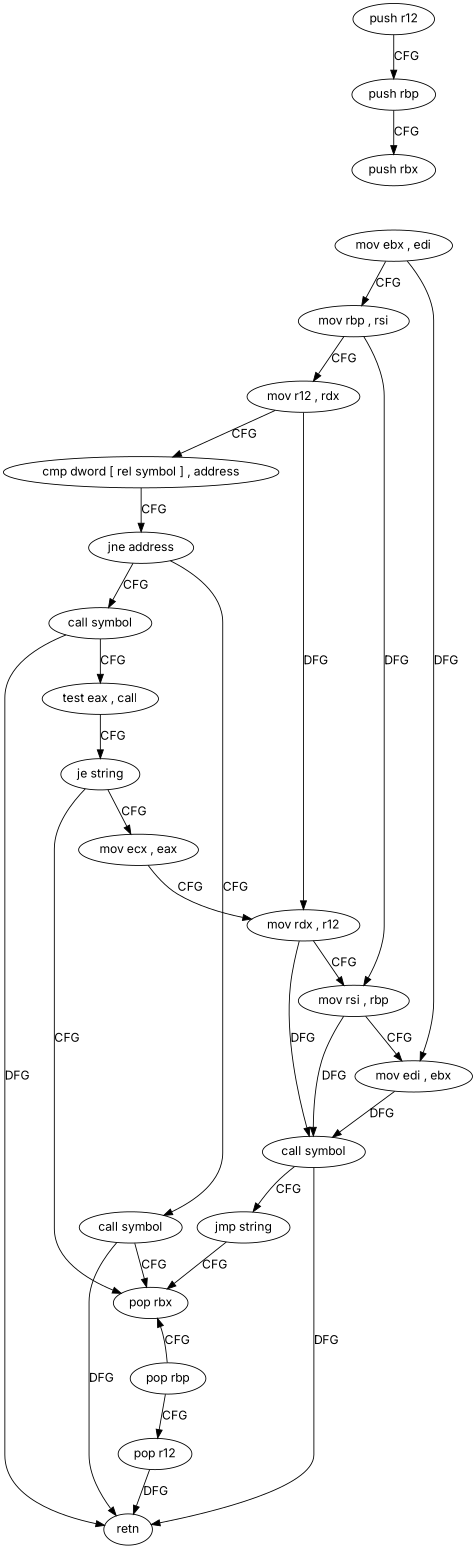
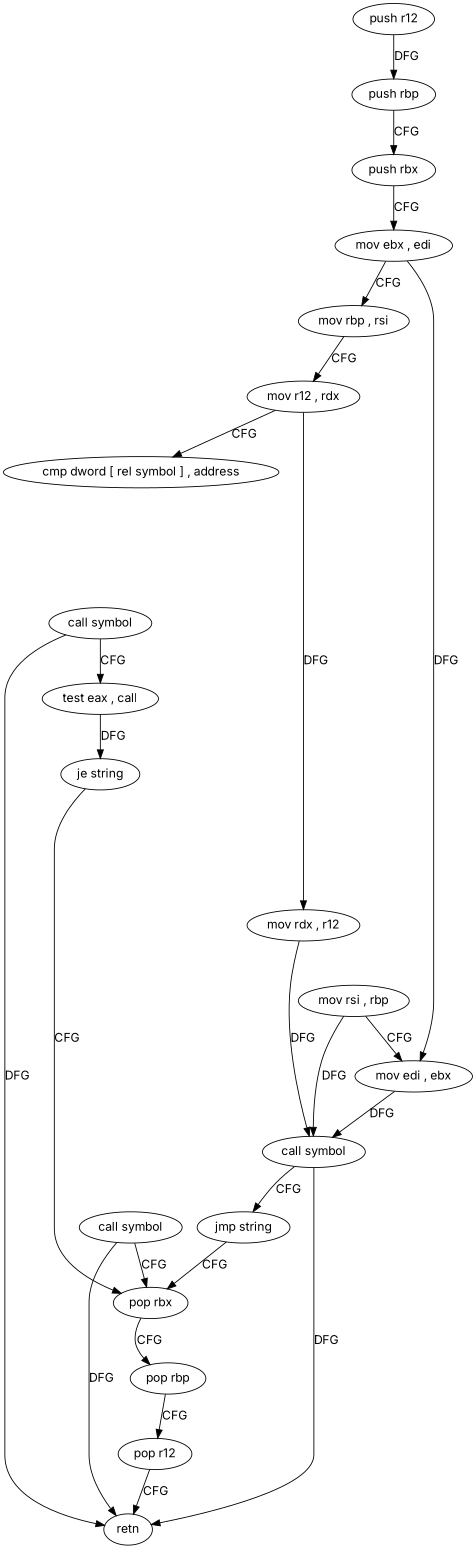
edge "push r12" -> "push rbp": label "CFG" -> "DFG"
edge "push rbx" -> "mov ebx , edi": added, label "CFG"
node "jne address": removed
edge "mov rbp , rsi" -> "mov rsi , rbp": removed, label "DFG"
edge "test eax , call" -> "je string": label "CFG" -> "DFG"
node "mov ecx , eax": removed
edge "mov rdx , r12" -> "mov rsi , rbp": removed, label "CFG"
edge "pop rbp" -> "pop rbx": reversed
edge "pop r12" -> "retn": label "DFG" -> "CFG"
